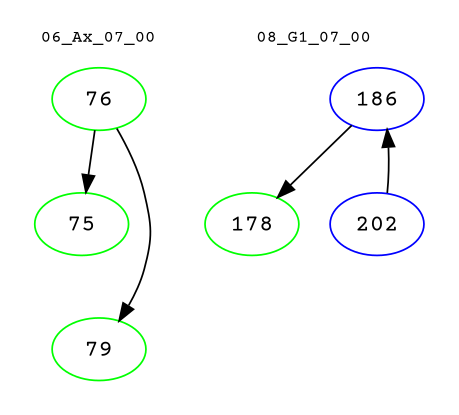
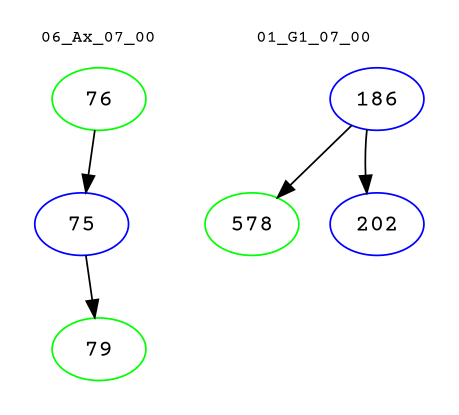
cluster "08_G1_07_00": label "08_G1_07_00" -> "01_G1_07_00"
edge "202" -> "186": reversed
edge "76" -> "79": now "75" -> "79"
node "75": color green -> blue
node "178": label "178" -> "578"
